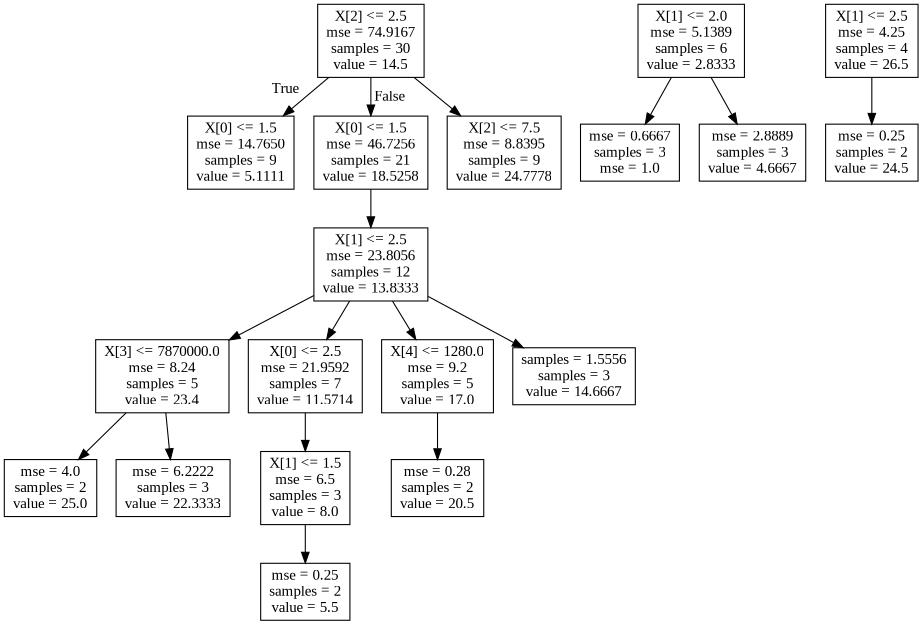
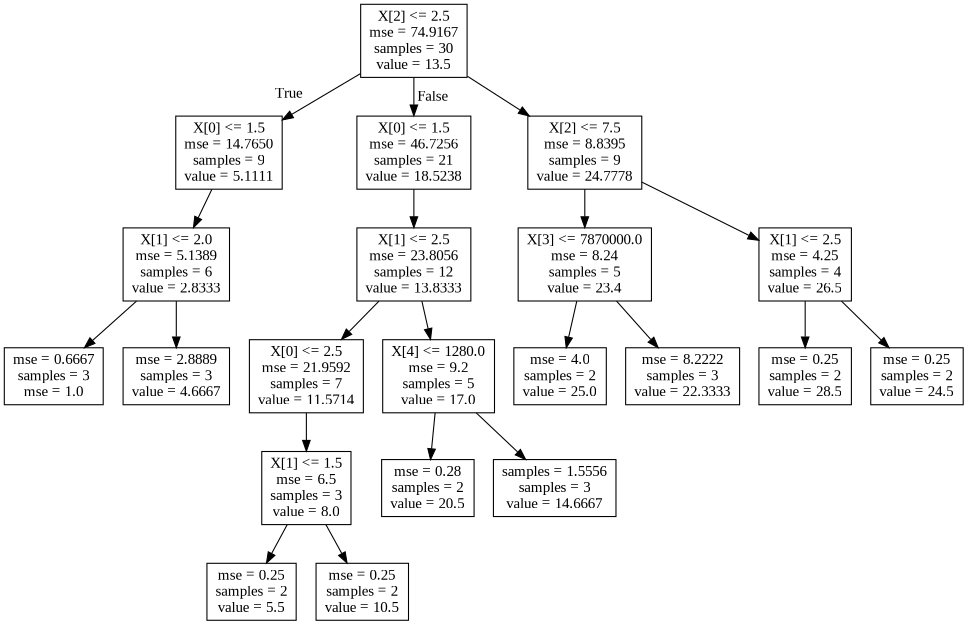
node "X[2] <= 2.5 mse = 74.9167 samples = 30 value = 14.5": label "X[2] <= 2.5 mse = 74.9167 samples = 30 value = 14.5" -> "X[2] <= 2.5 mse = 74.9167 samples = 30 value = 13.5"
node "X[0] <= 1.5 mse = 46.7256 samples = 21 value = 18.5258": label "X[0] <= 1.5 mse = 46.7256 samples = 21 value = 18.5258" -> "X[0] <= 1.5 mse = 46.7256 samples = 21 value = 18.5238"
edge "X[0] <= 1.5 mse = 14.7650 samples = 9 value = 5.1111" -> "X[1] <= 2.0 mse = 5.1389 samples = 6 value = 2.8333": added
edge "X[2] <= 7.5 mse = 8.8395 samples = 9 value = 24.7778" -> "X[1] <= 2.5 mse = 4.25 samples = 4 value = 26.5": added
edge "X[1] <= 2.5 mse = 23.8056 samples = 12 value = 13.8333" -> "X[3] <= 7870000.0 mse = 8.24 samples = 5 value = 23.4": now "X[2] <= 7.5 mse = 8.8395 samples = 9 value = 24.7778" -> "X[3] <= 7870000.0 mse = 8.24 samples = 5 value = 23.4"
edge "X[1] <= 2.5 mse = 23.8056 samples = 12 value = 13.8333" -> "samples = 1.5556 samples = 3 value = 14.6667": now "X[4] <= 1280.0 mse = 9.2 samples = 5 value = 17.0" -> "samples = 1.5556 samples = 3 value = 14.6667"
node "mse = 0.25 samples = 2 value = 28.5": added
node "mse = 6.2222 samples = 3 value = 22.3333": label "mse = 6.2222 samples = 3 value = 22.3333" -> "mse = 8.2222 samples = 3 value = 22.3333"
node "mse = 0.25 samples = 2 value = 10.5": added
